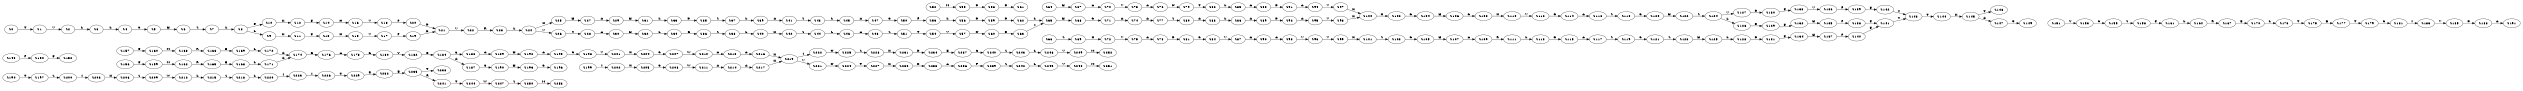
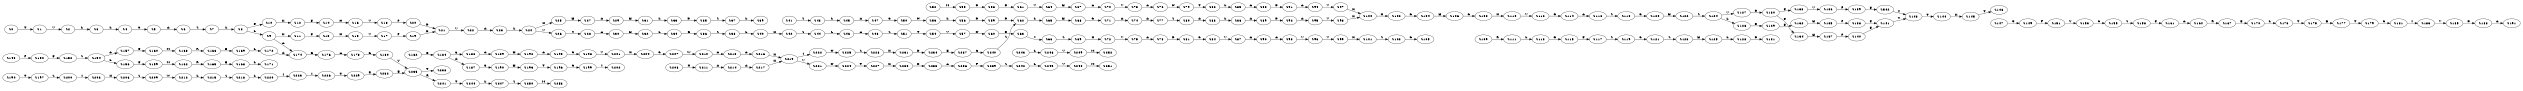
edge "S61" -> "S64": added, label "V"
node "S142": label "S142" -> "S542"
edge "S50" -> "S53": label "P" -> "N"
edge "S145" -> "S147": removed, label "A"
edge "S39" -> "S41": removed, label "A"
edge "S161" -> "S164": label "L" -> "A"
edge "S149" -> "S151": added, label "P"
edge "S5" -> "S6": label "H" -> "A"
edge "S63" -> "S65": now "S63" -> "S66"
edge "S22" -> "S23": label "R" -> "A"
edge "S115" -> "S117": label "A" -> "F"
edge "S131" -> "S134": now "S130" -> "S134"
node "S107": removed
edge "S240" -> "S243": now "S240" -> "S62"
edge "S180" -> "S182": now "S180" -> "S235"
node "S154": added
edge "S171" -> "S174": now "S9" -> "S174"
edge "S193" -> "S196": label "G" -> "T"
edge "S208" -> "S211": label "W" -> "K"
edge "S196" -> "S199": added, label "G"
node "S205": removed
edge "S244" -> "S247": label "W" -> "L"
